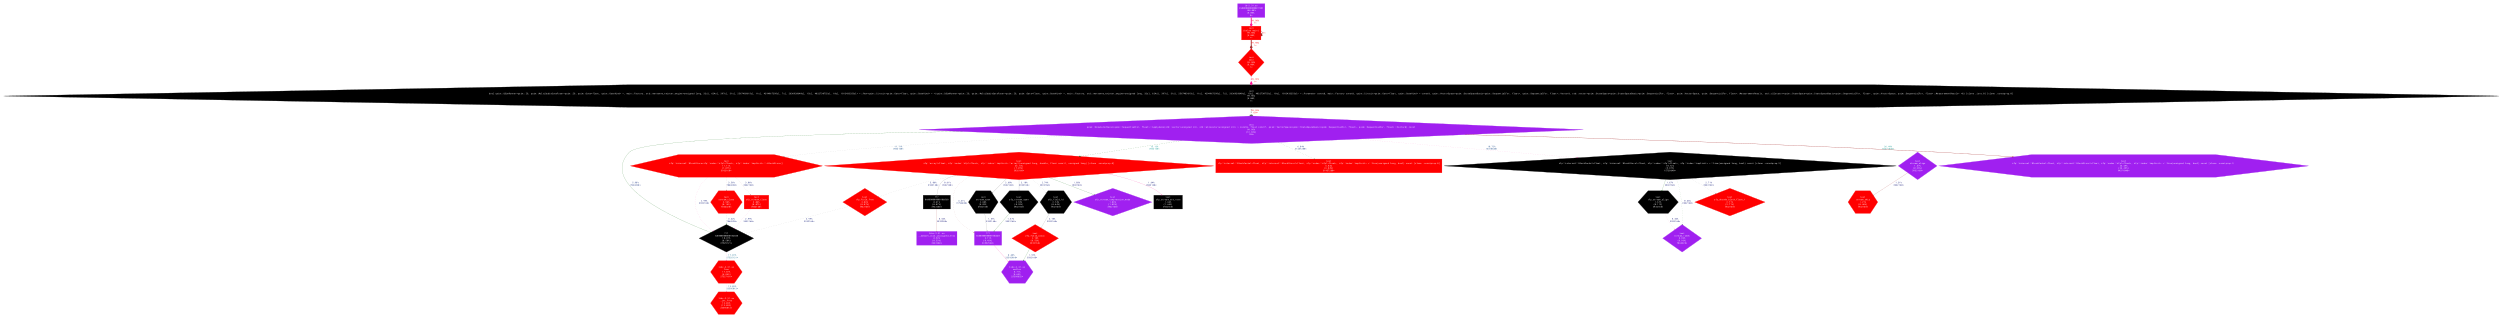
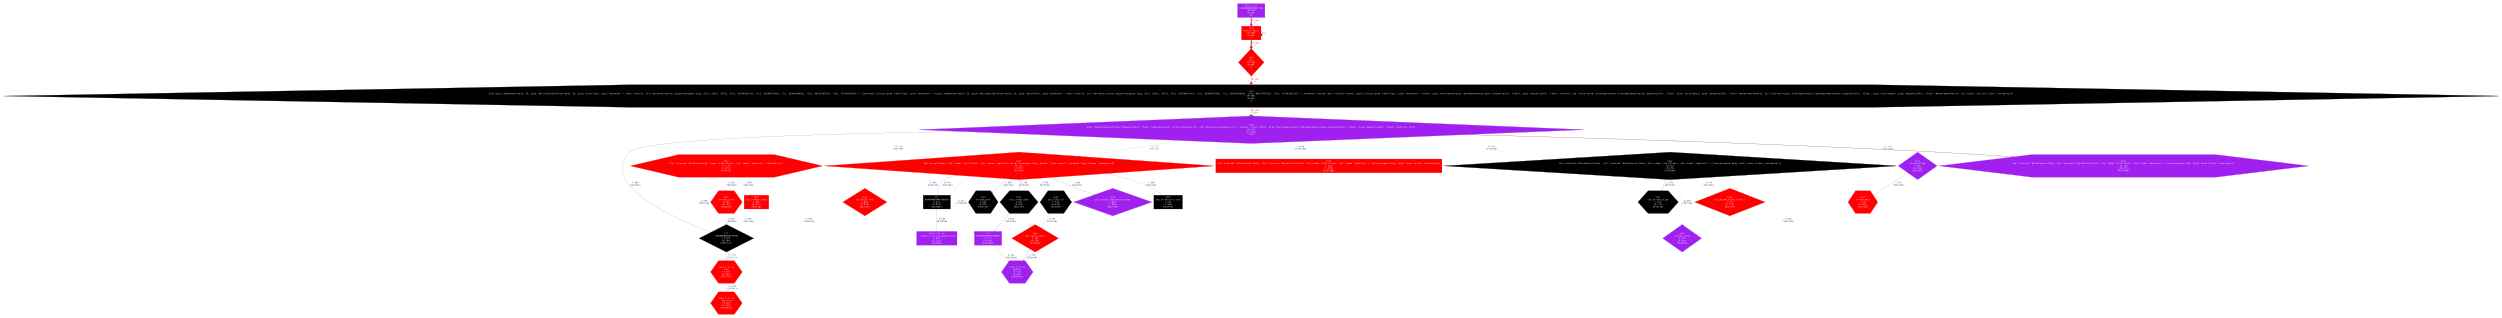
edge "test zfp_stream_align 1.67% (0.11%) 3932160×" -> "test stream_rseek 0.93% (0.93%) 7864320×": now "test stream_skip 1.21% (0.46%) 3932160×" -> "test stream_rseek 0.93% (0.93%) 7864320×"
edge "test stream_open 2.60% (0.82%) 3932160×" -> "??? 0x000000000010b6d0 9.11% (0.43%) 23592960×": removed, label "1.57% 3932160×"
